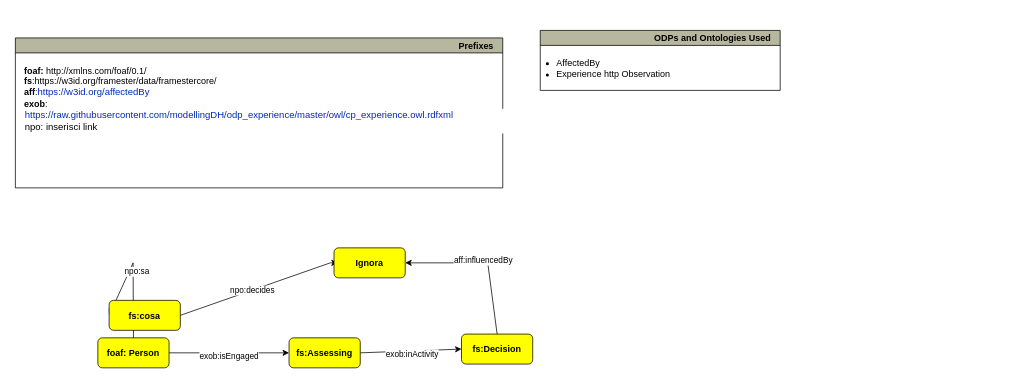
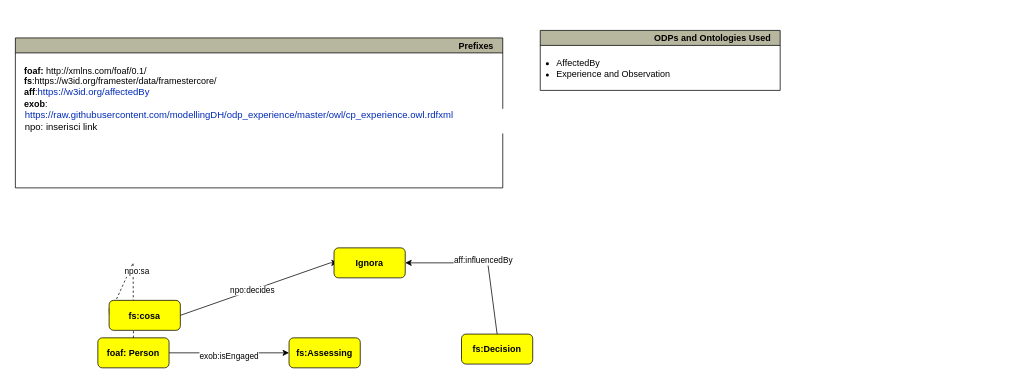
node "AffectedBy Experience http Observation": label "AffectedBy Experience http Observation" -> "AffectedBy Experience and Observation"
edge "foaf: Person" -> "fs:cosa": style solid -> dashed
edge "fs:Assessing" -> "fs:Decision": removed, label "exob:inActivity"
